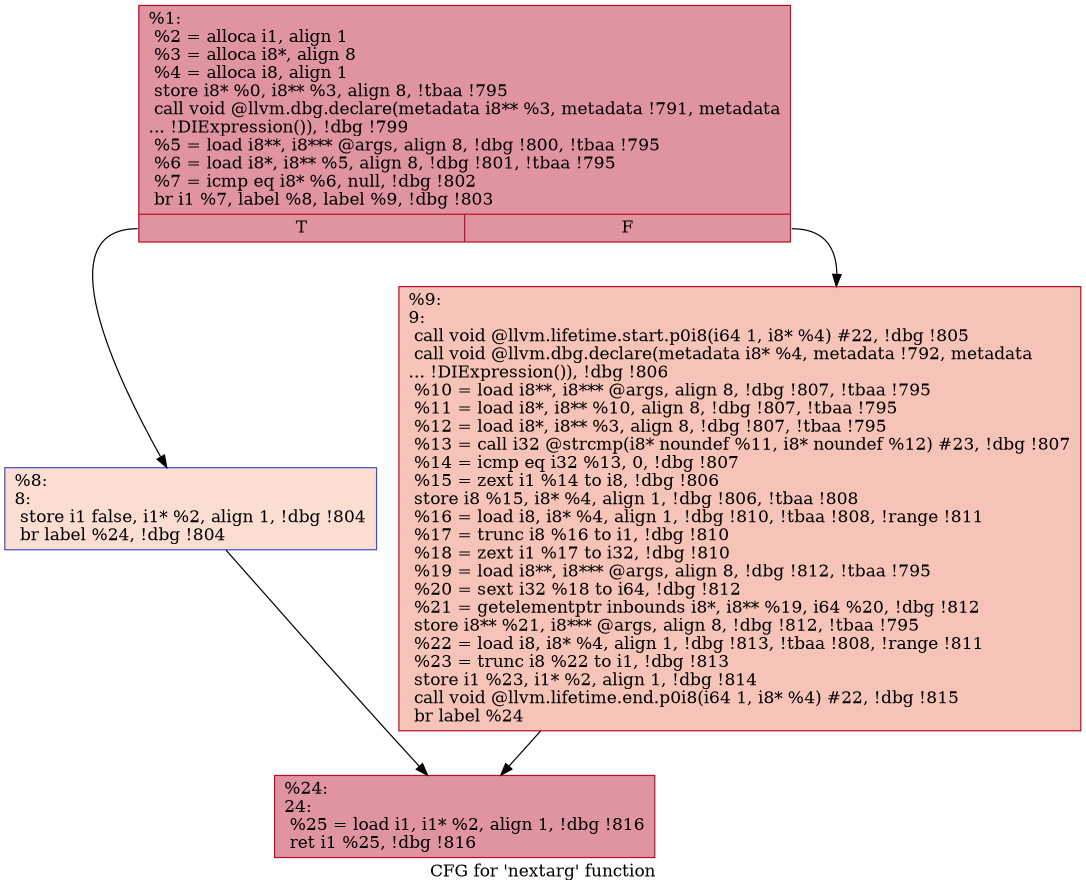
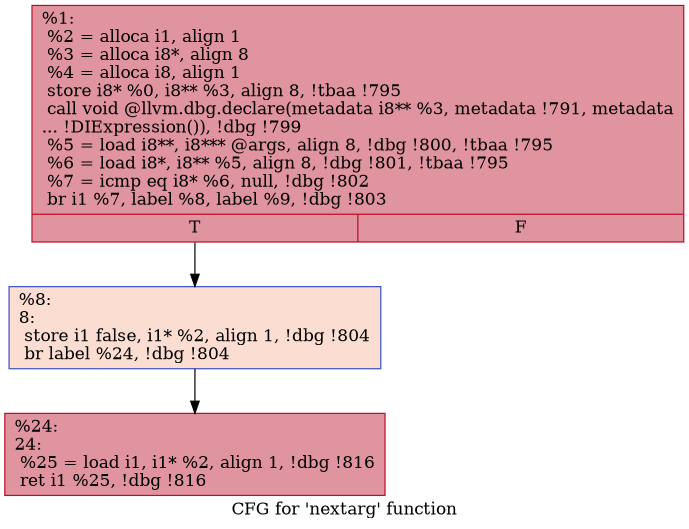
node "%9:": removed
